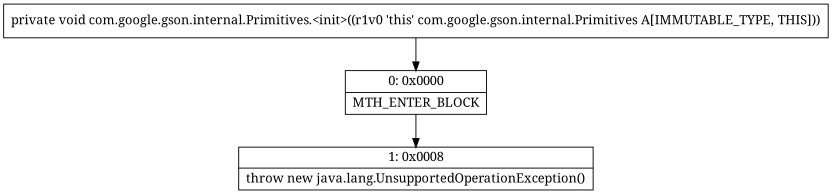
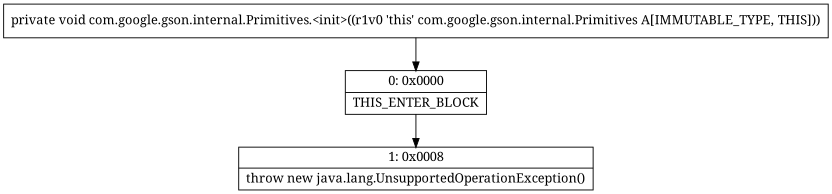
node "0: 0x0000": text "MTH_ENTER_BLOCK" -> "THIS_ENTER_BLOCK"
